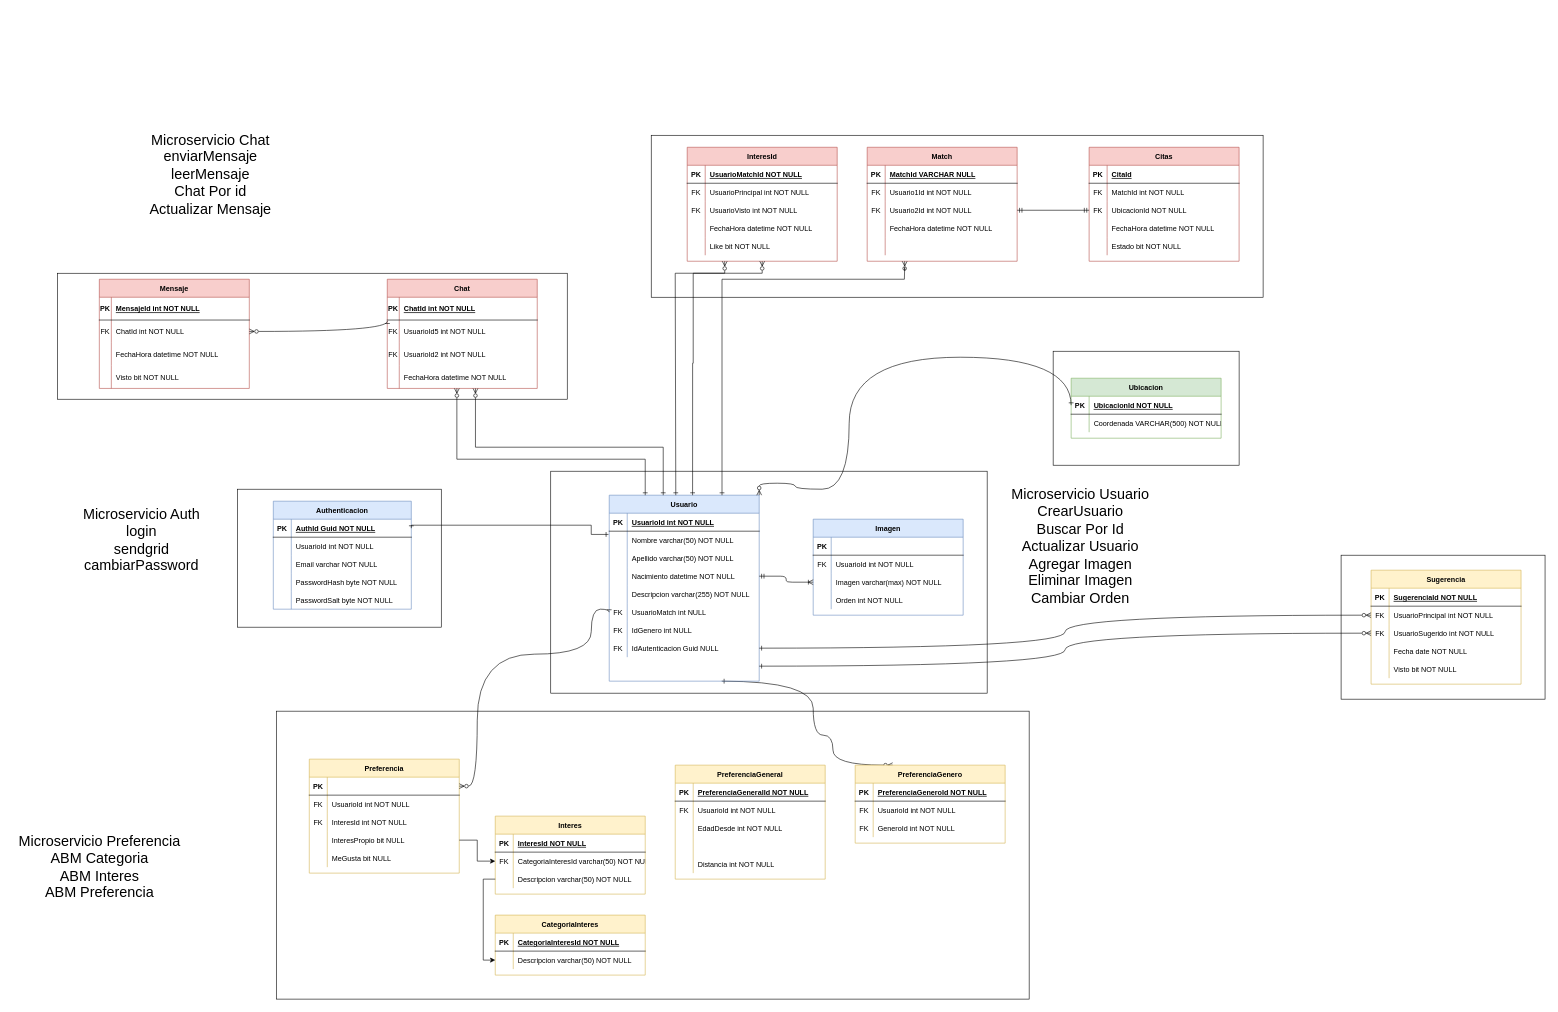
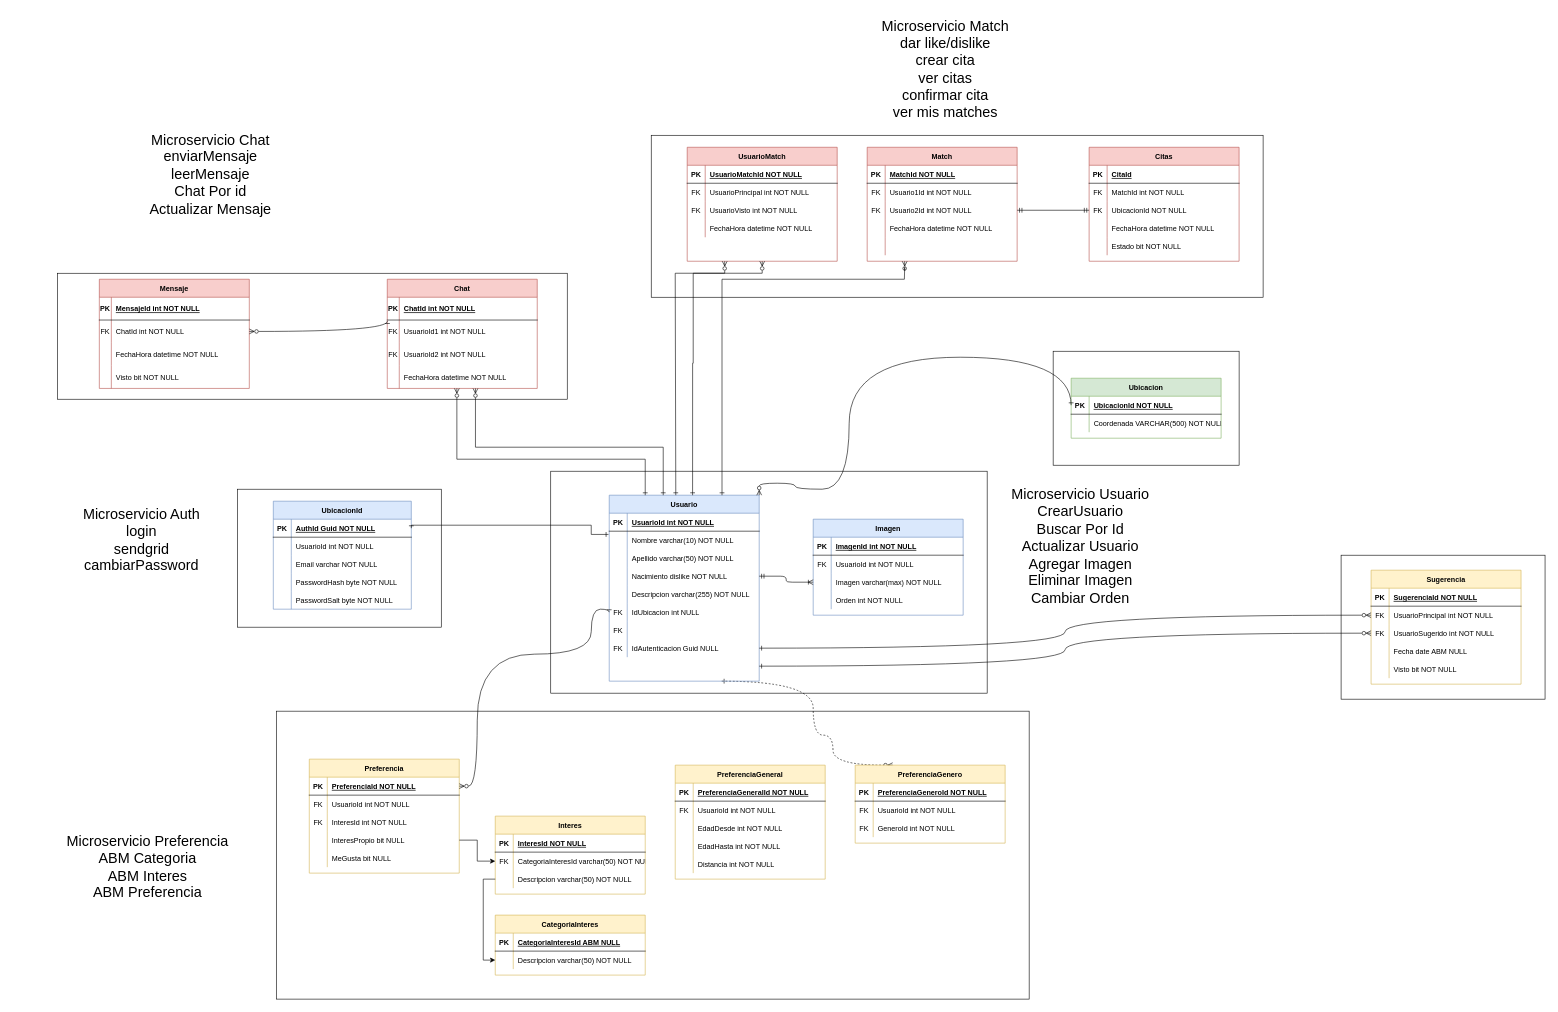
node "Microservicio Match dar like/dislike crear cita ver citas confirmar cita ver mis matches": added
node "InteresId": label "InteresId" -> "UsuarioMatch"
node "MatchId VARCHAR NULL": label "MatchId VARCHAR NULL" -> "MatchId NOT NULL"
node "Like bit NOT NULL": removed
node "UsuarioId5 int NOT NULL": label "UsuarioId5 int NOT NULL" -> "UsuarioId1 int NOT NULL"
node "Authenticacion": label "Authenticacion" -> "UbicacionId"
node "Nombre varchar(50) NOT NULL": label "Nombre varchar(50) NOT NULL" -> "Nombre varchar(10) NOT NULL"
node "ImagenId int NOT NULL": added
node "Nacimiento datetime NOT NULL": label "Nacimiento datetime NOT NULL" -> "Nacimiento dislike NOT NULL"
node "UsuarioMatch int NULL": label "UsuarioMatch int NULL" -> "IdUbicacion int NULL"
node "IdGenero int NULL": removed
node "Fecha date NOT NULL": label "Fecha date NOT NULL" -> "Fecha date ABM NULL"
edge "Usuario" -- "PreferenciaGenero": style solid -> dashed
node "PreferenciaId NOT NULL": added
node "EdadHasta int NOT NULL": added
node "Microservicio Preferencia ABM Categoria ABM Interes ABM Preferencia": moved (99, 867) -> (147, 867)
node "CategoriaInteresId NOT NULL": label "CategoriaInteresId NOT NULL" -> "CategoriaInteresId ABM NULL"
